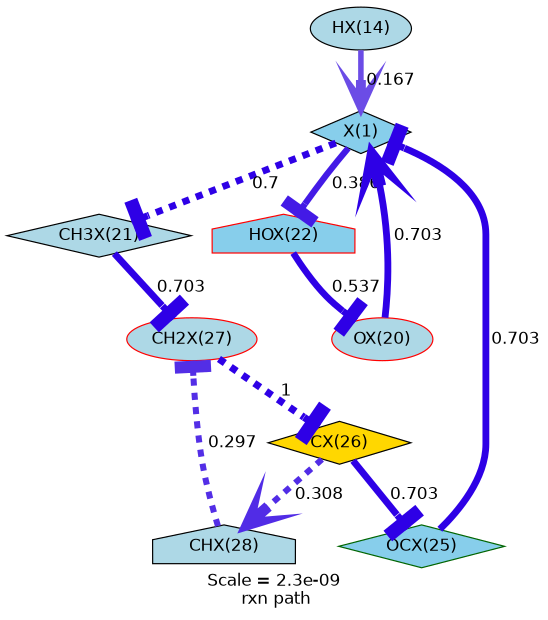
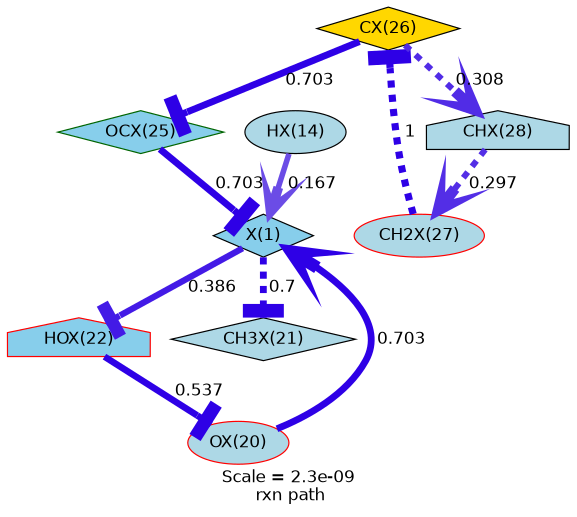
edge "CH3X(21)" -> "CH2X(27)": removed, label "0.703"
edge "CHX(28)" -> "CH2X(27)": arrowhead tee -> vee
